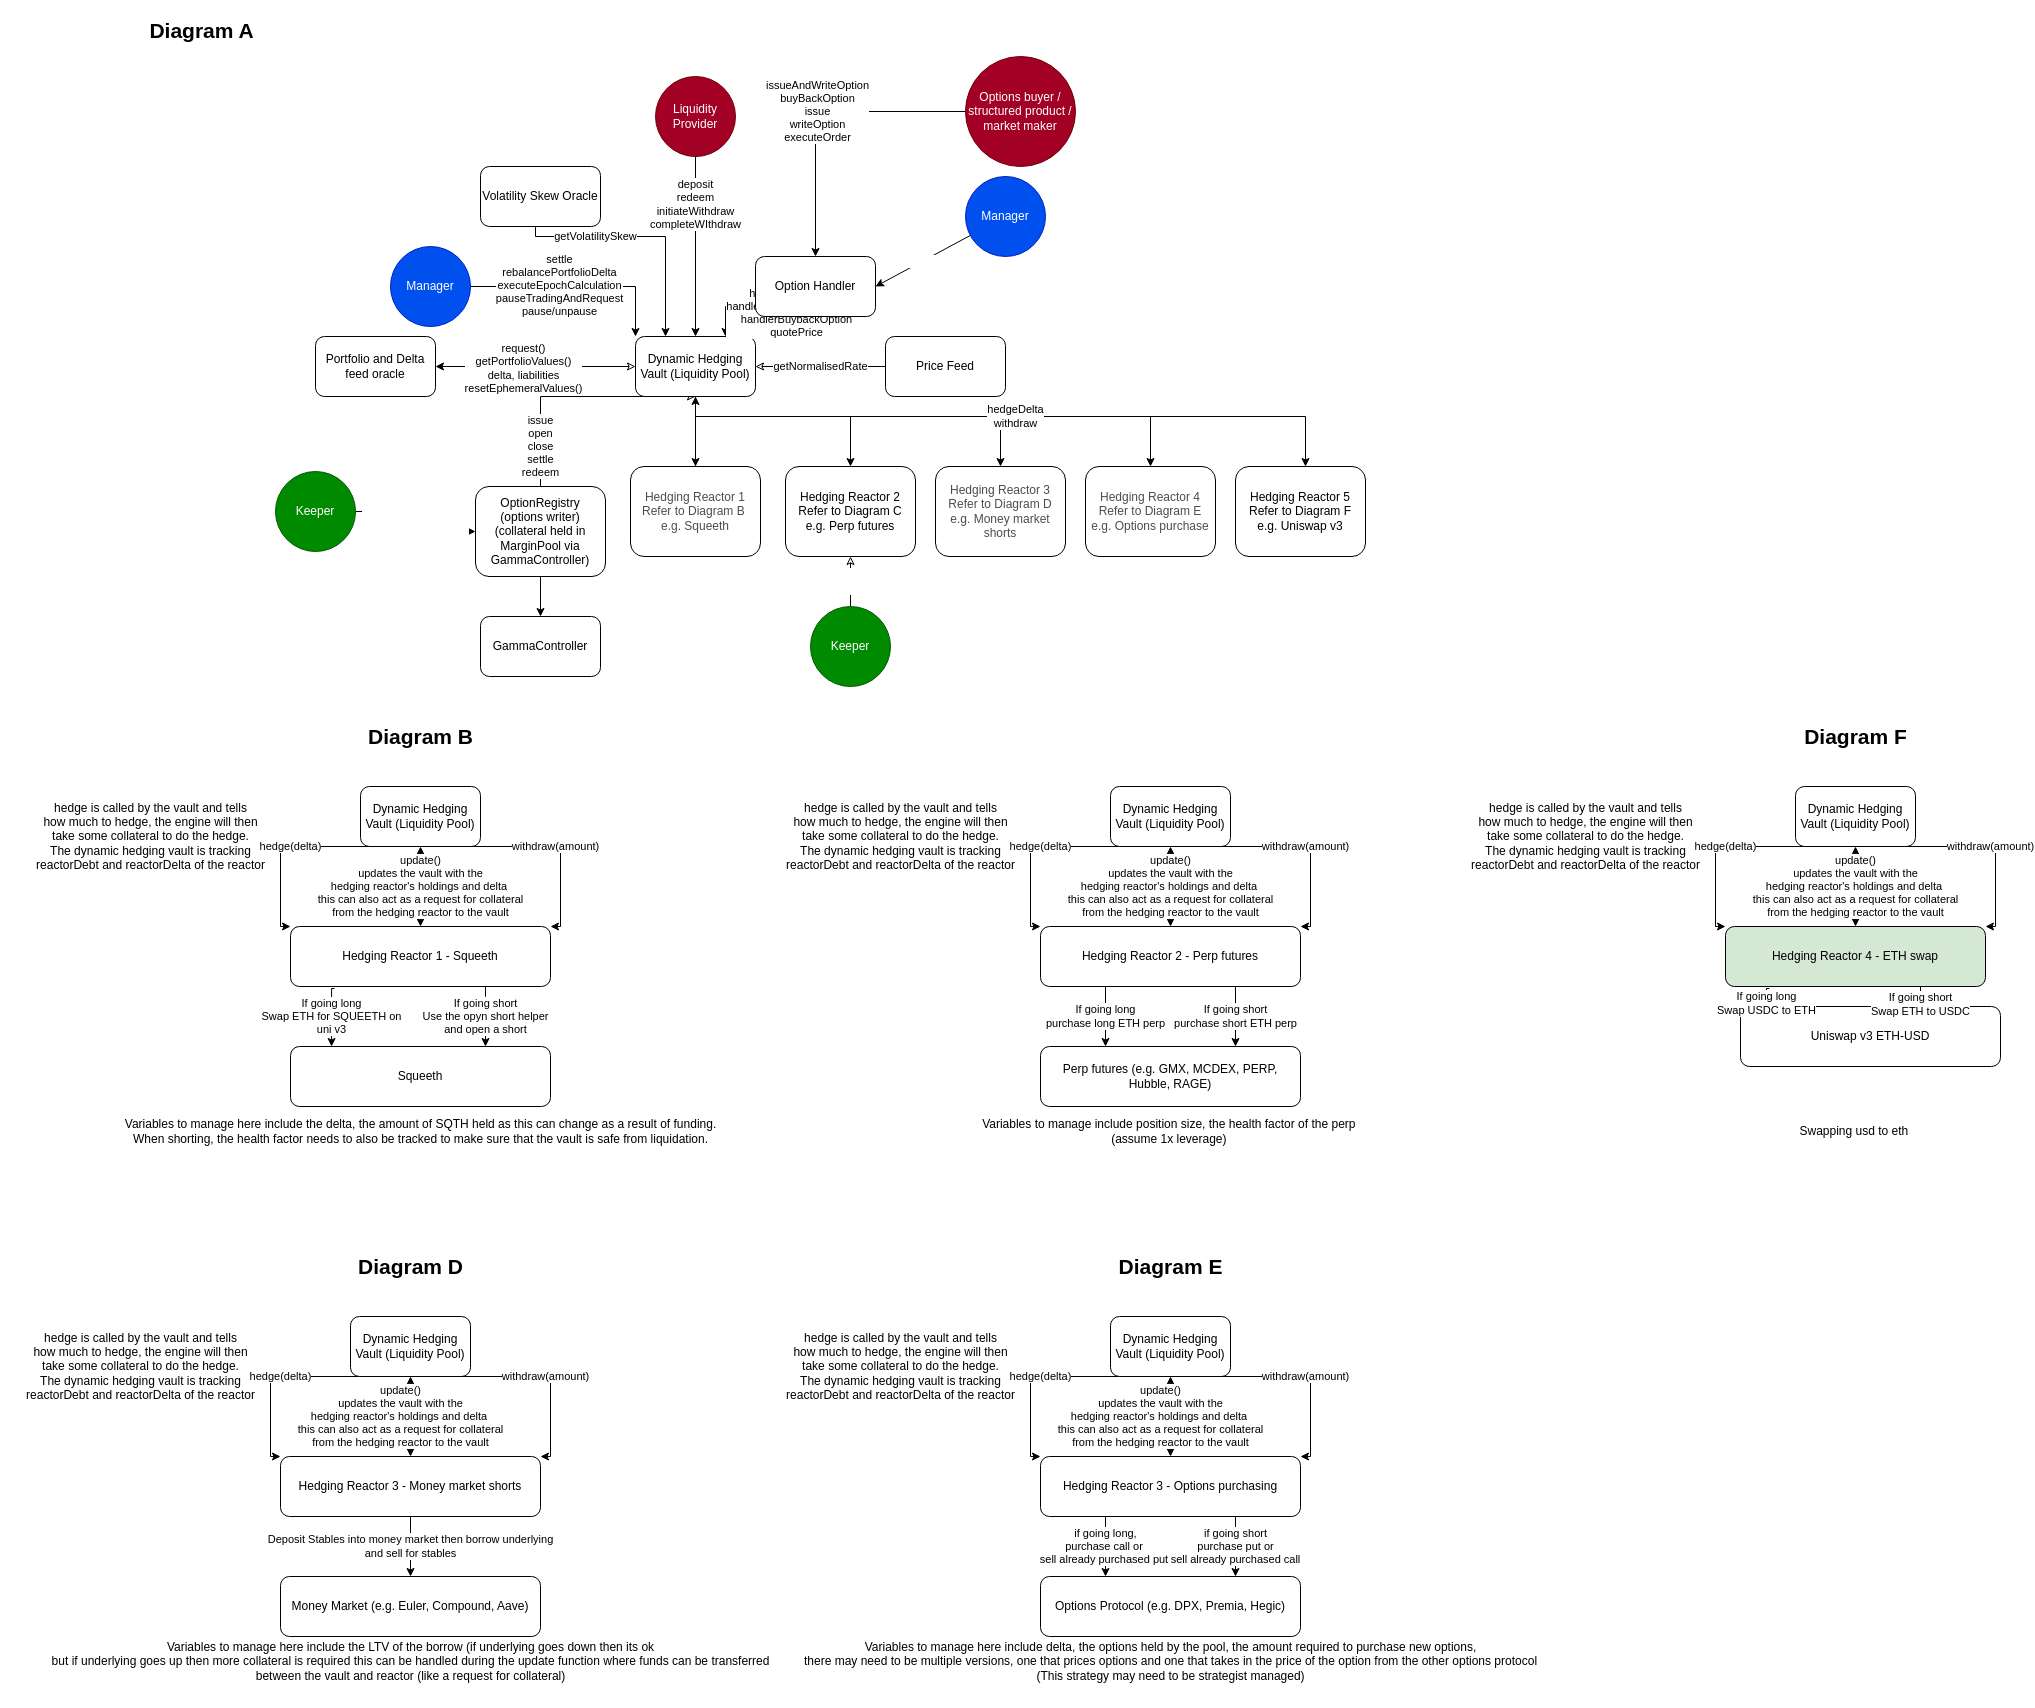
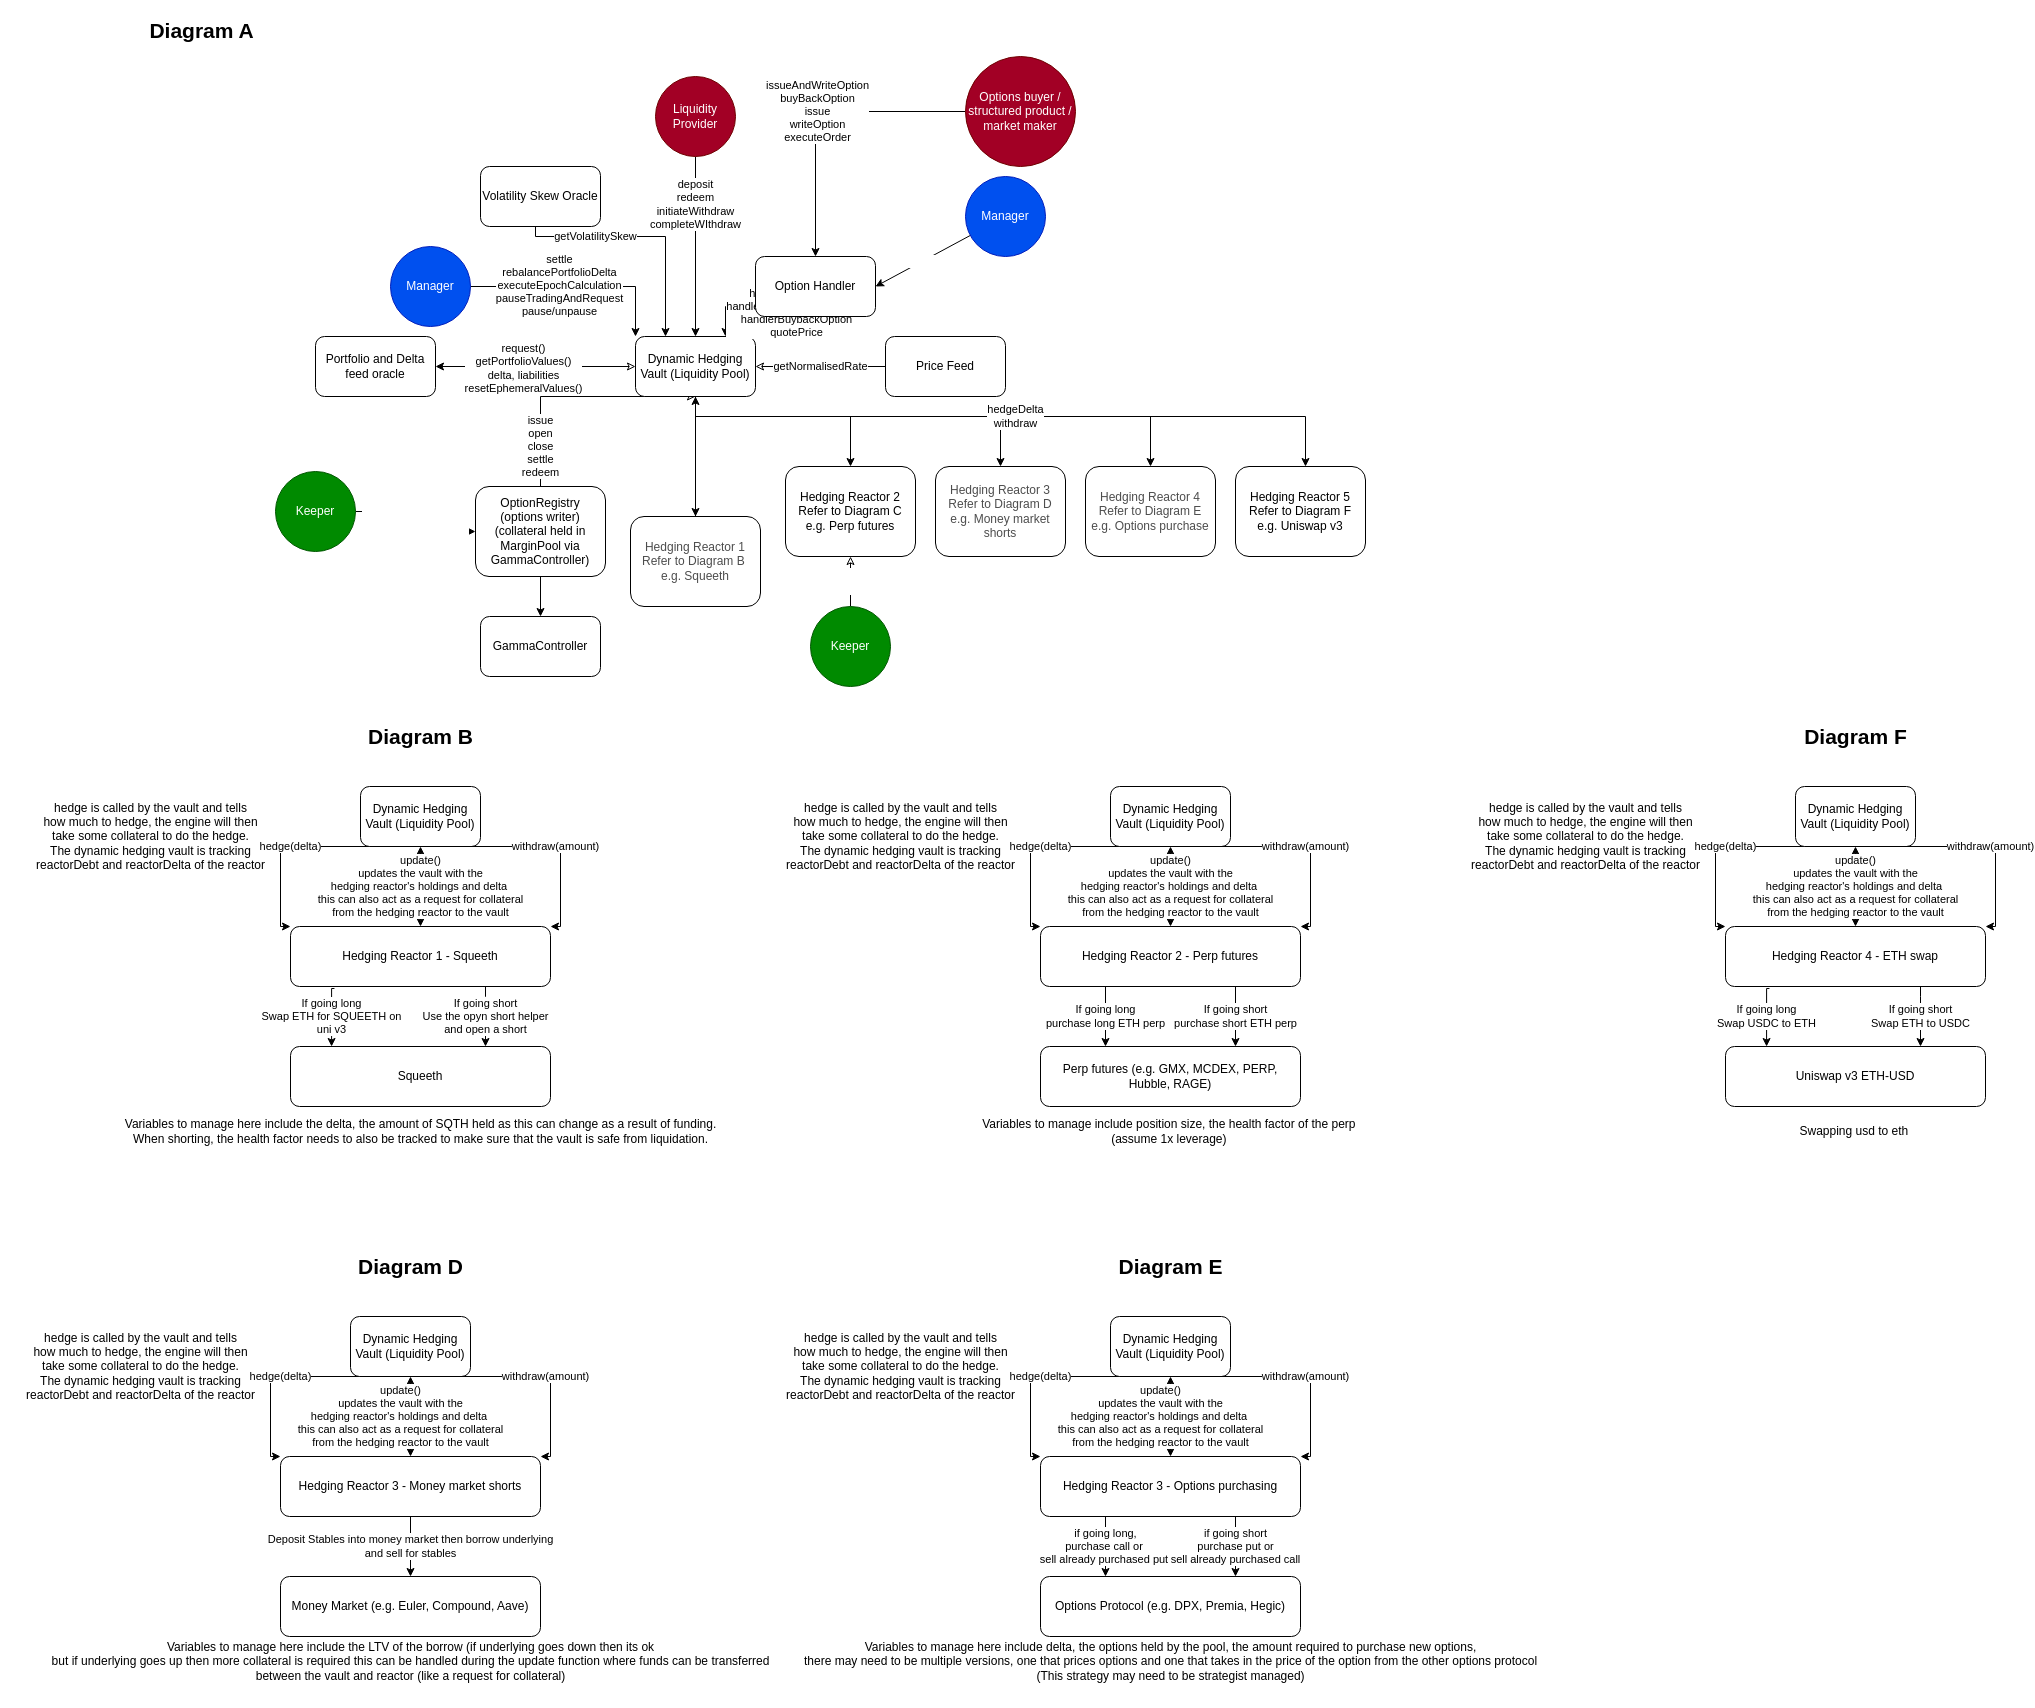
node "Hedging Reactor 1 Refer to Diagram B e.g. Squeeth": moved (696, 512) -> (696, 562)
node "Hedging Reactor 4 - ETH swap": fillcolor #d5e8d4 -> #ffffff
node "Uniswap v3 ETH-USD": moved (1871, 1037) -> (1856, 1077)
